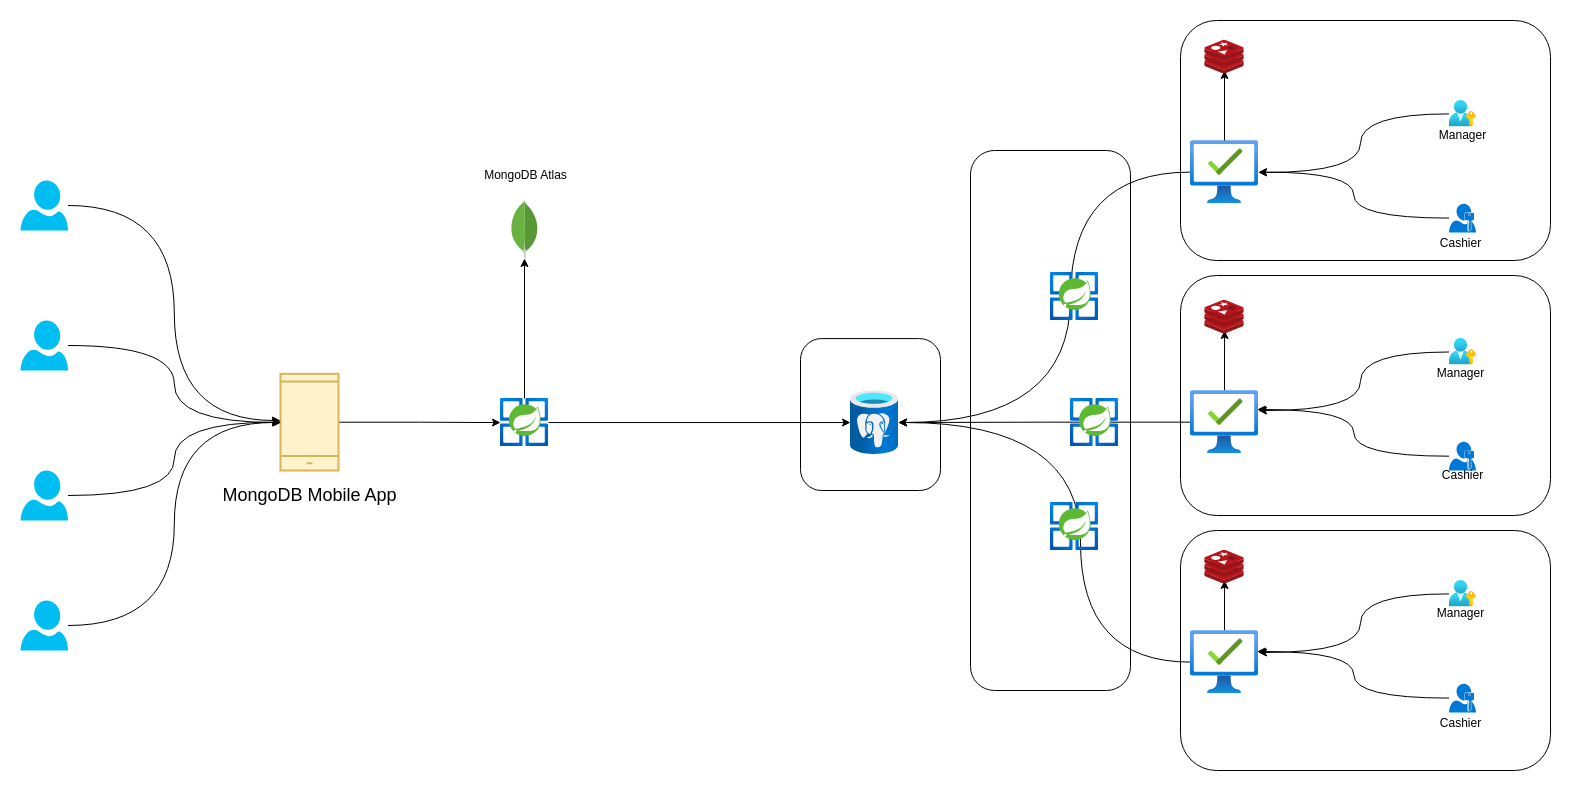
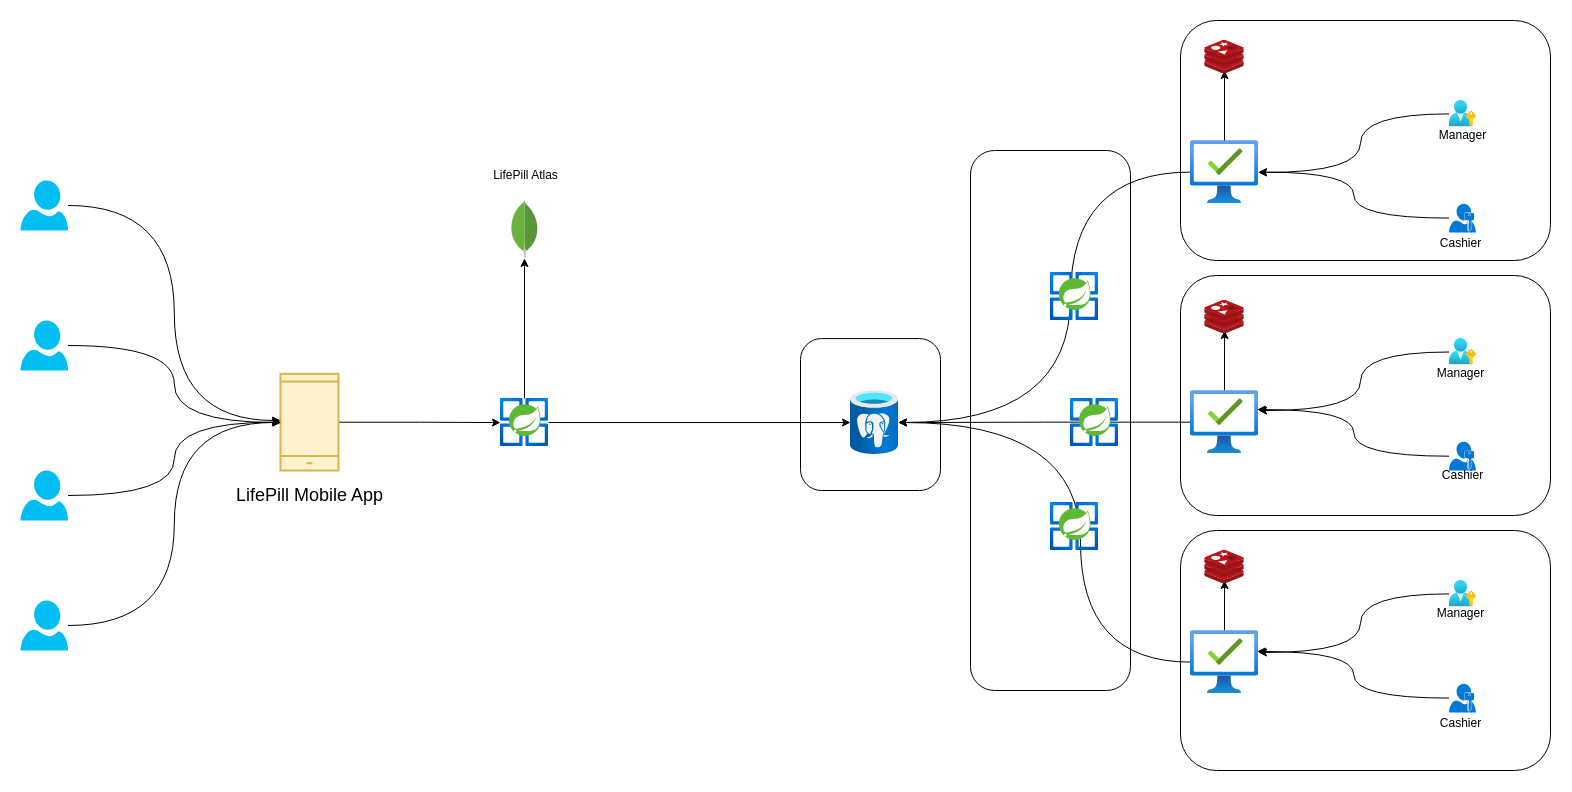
node "MongoDB Atlas": label "MongoDB Atlas" -> "LifePill Atlas"
node "MongoDB Mobile App": label "MongoDB Mobile App" -> "LifePill Mobile App"
